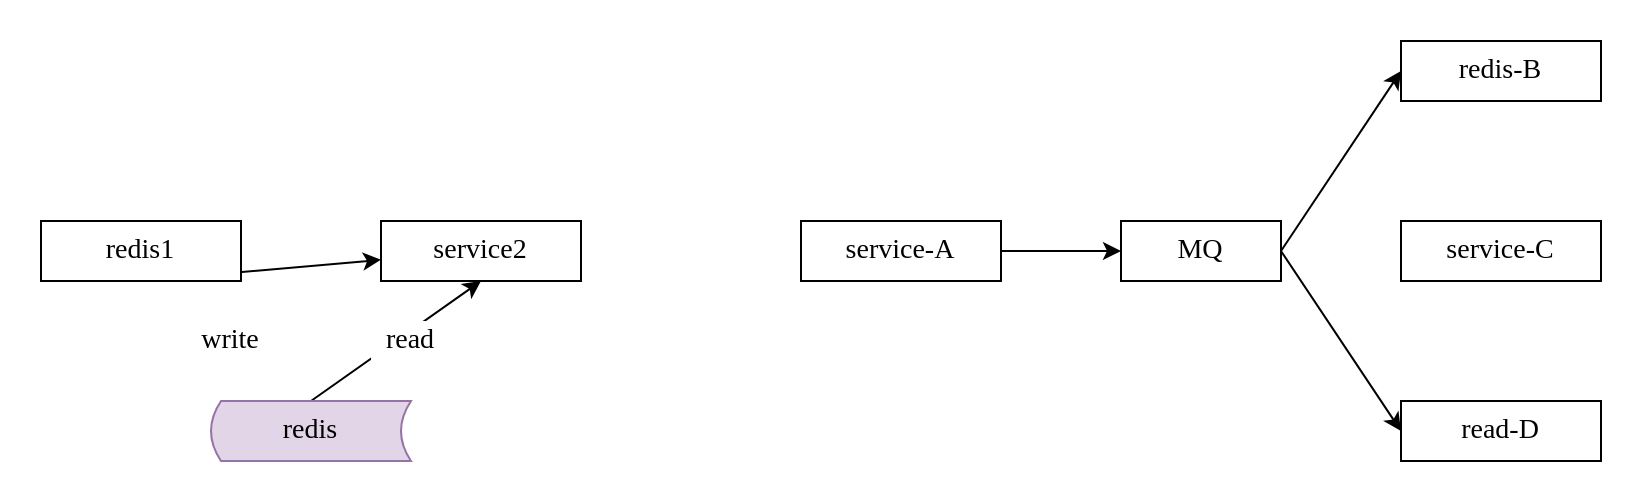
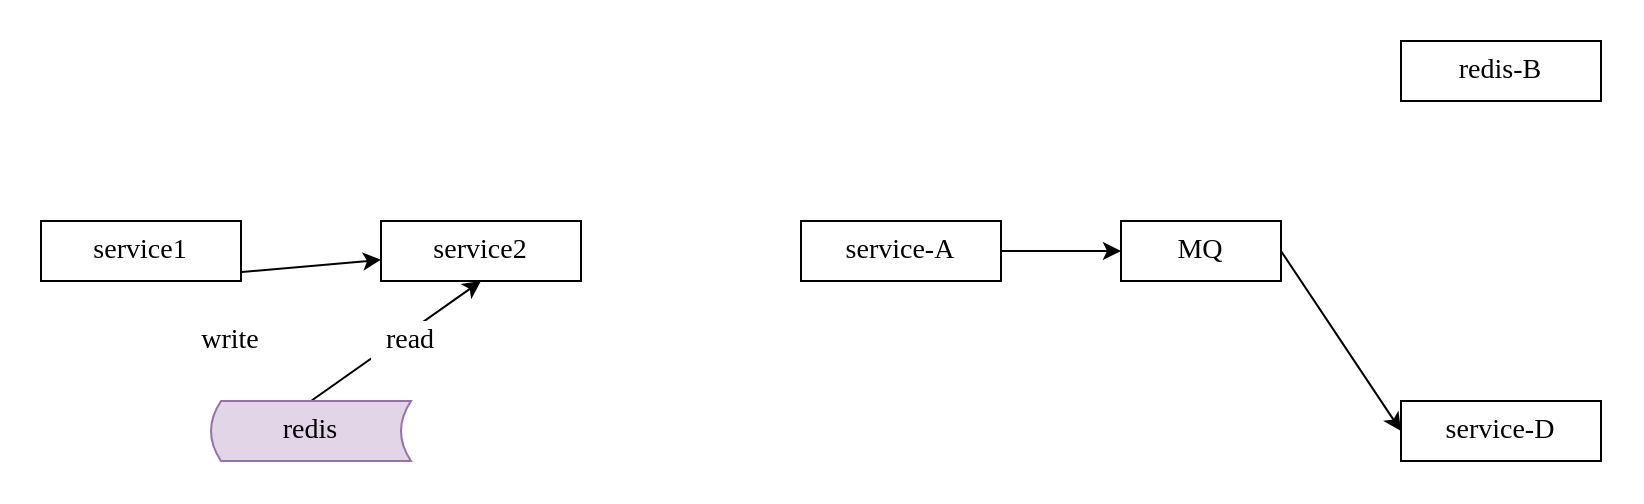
edge "MQ" -> "redis-B": removed
node "redis1": label "redis1" -> "service1"
node "service-C": removed
node "read-D": label "read-D" -> "service-D"
